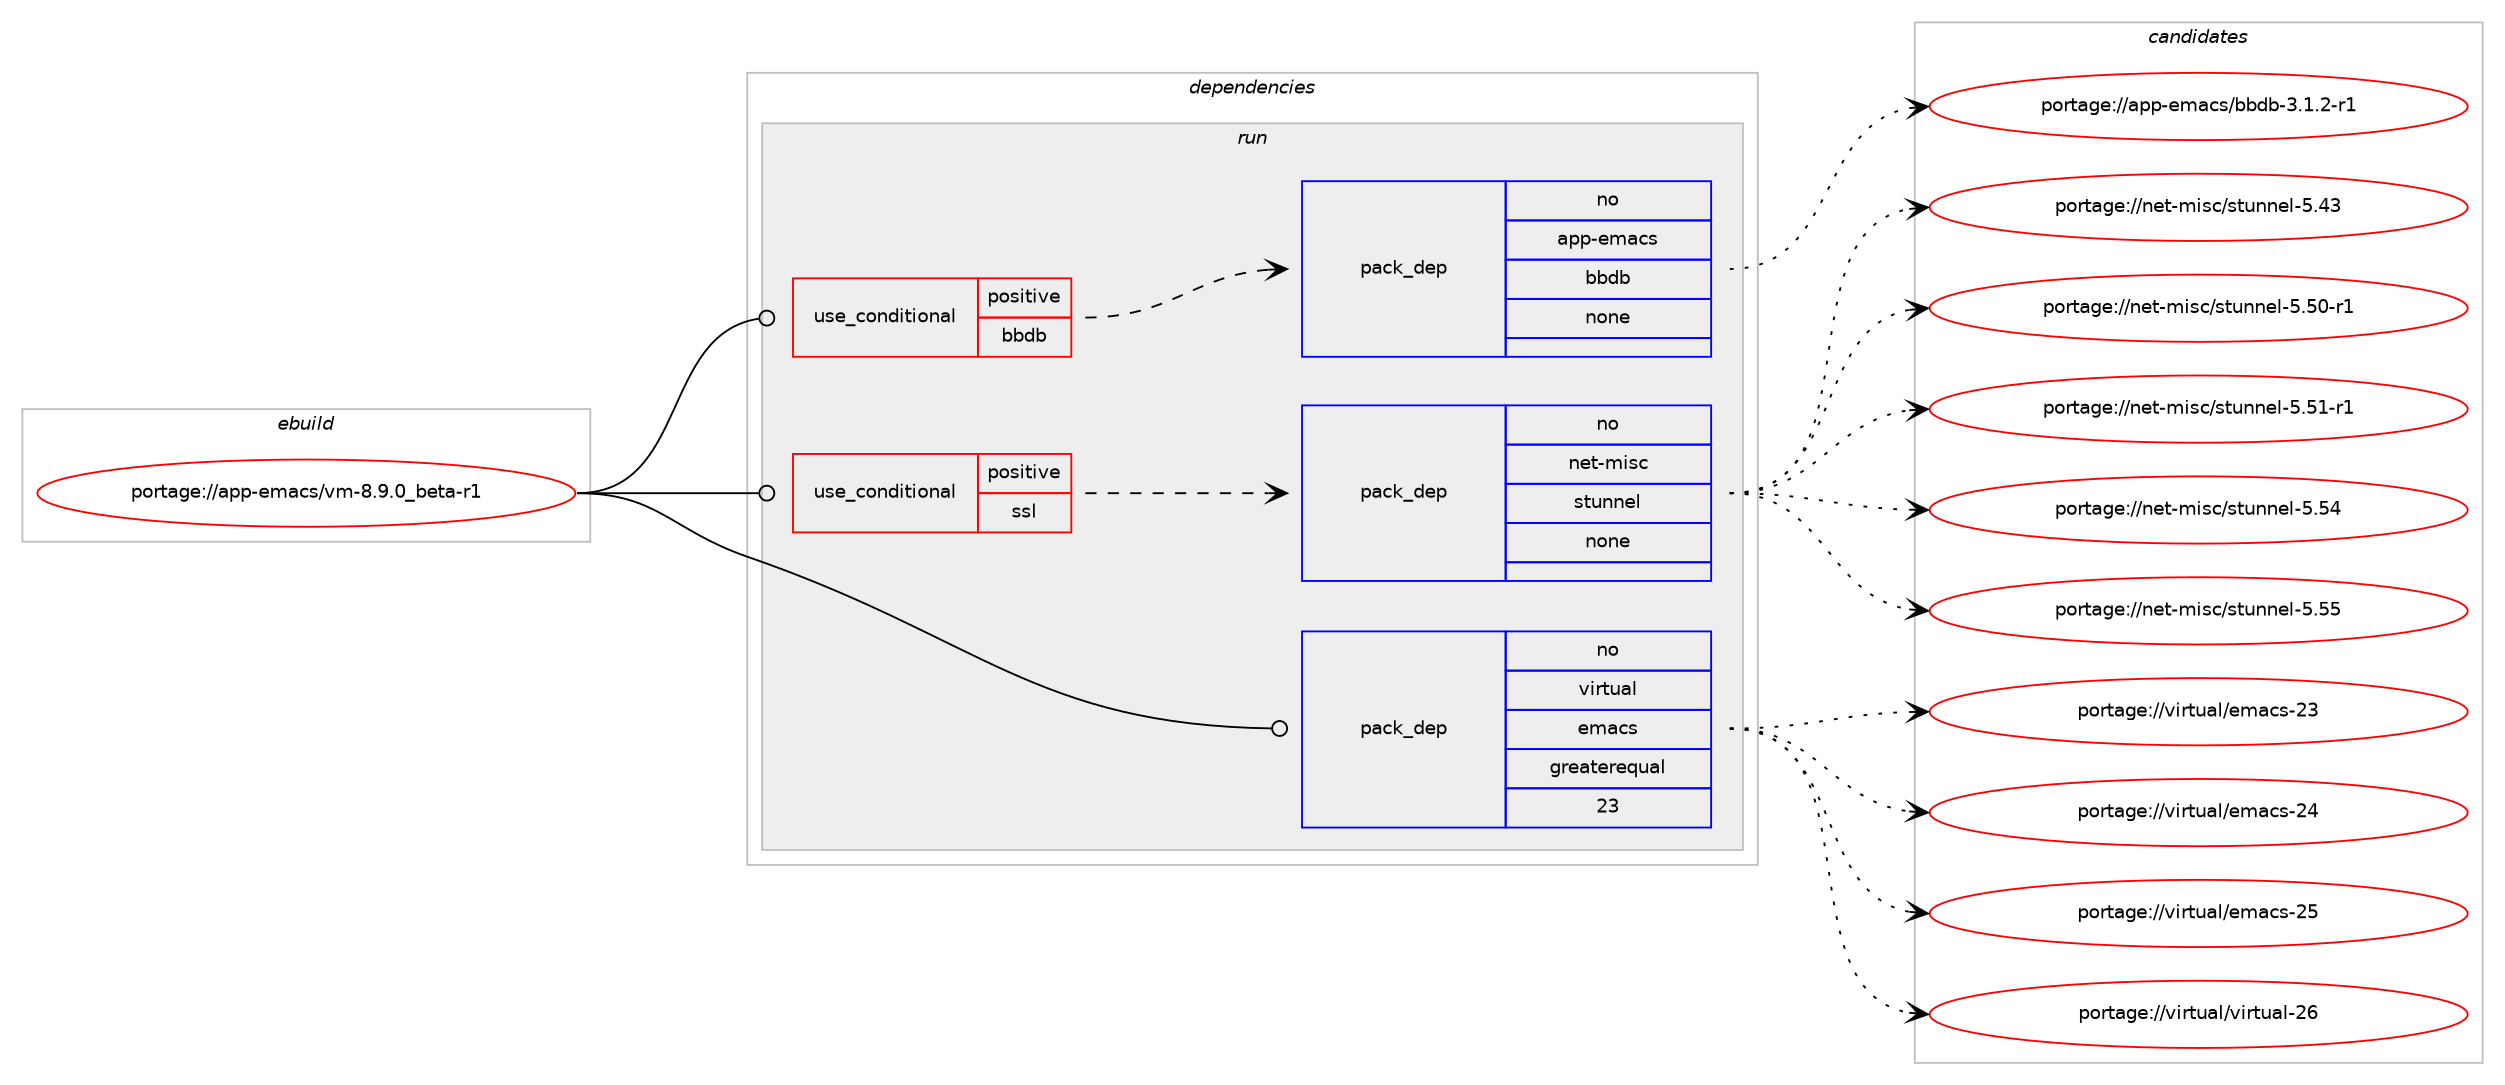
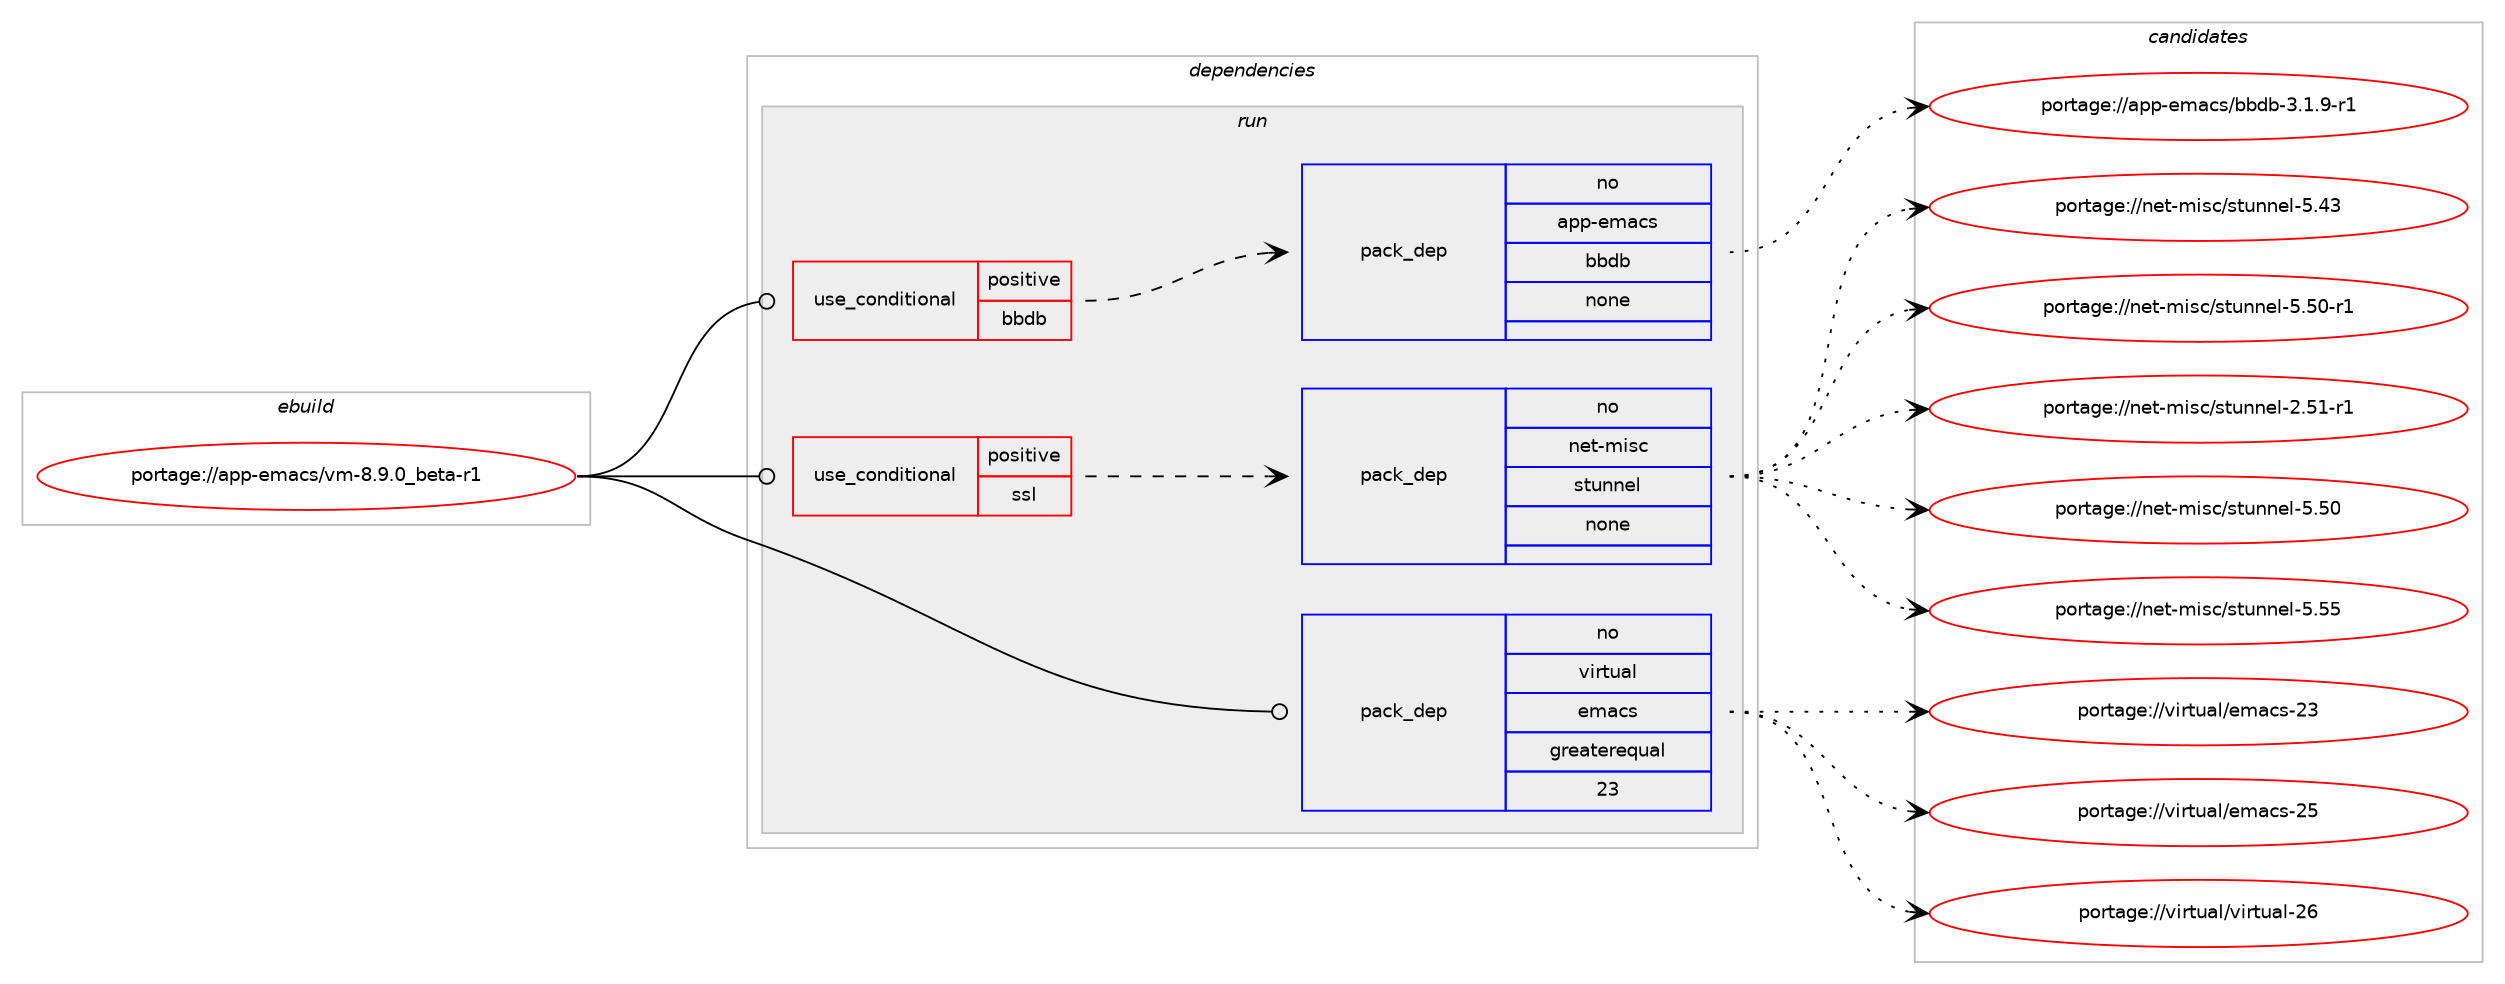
node "portage://app-emacs/bbdb-3.1.2-r1": label "portage://app-emacs/bbdb-3.1.2-r1" -> "portage://app-emacs/bbdb-3.1.9-r1"
node "portage://net-misc/stunnel-5.51-r1": label "portage://net-misc/stunnel-5.51-r1" -> "portage://net-misc/stunnel-2.51-r1"
node "portage://net-misc/stunnel-5.54": label "portage://net-misc/stunnel-5.54" -> "portage://net-misc/stunnel-5.50"
node "portage://virtual/emacs-24": removed
